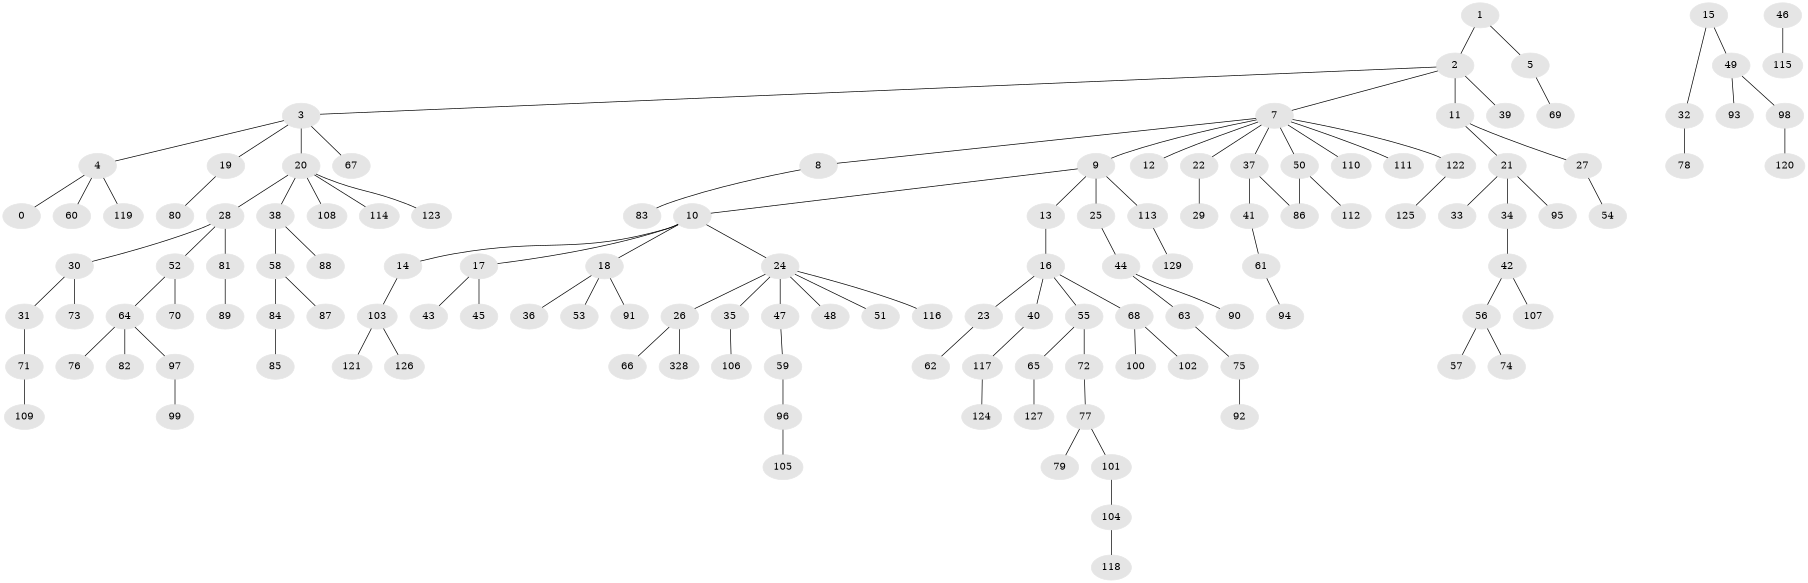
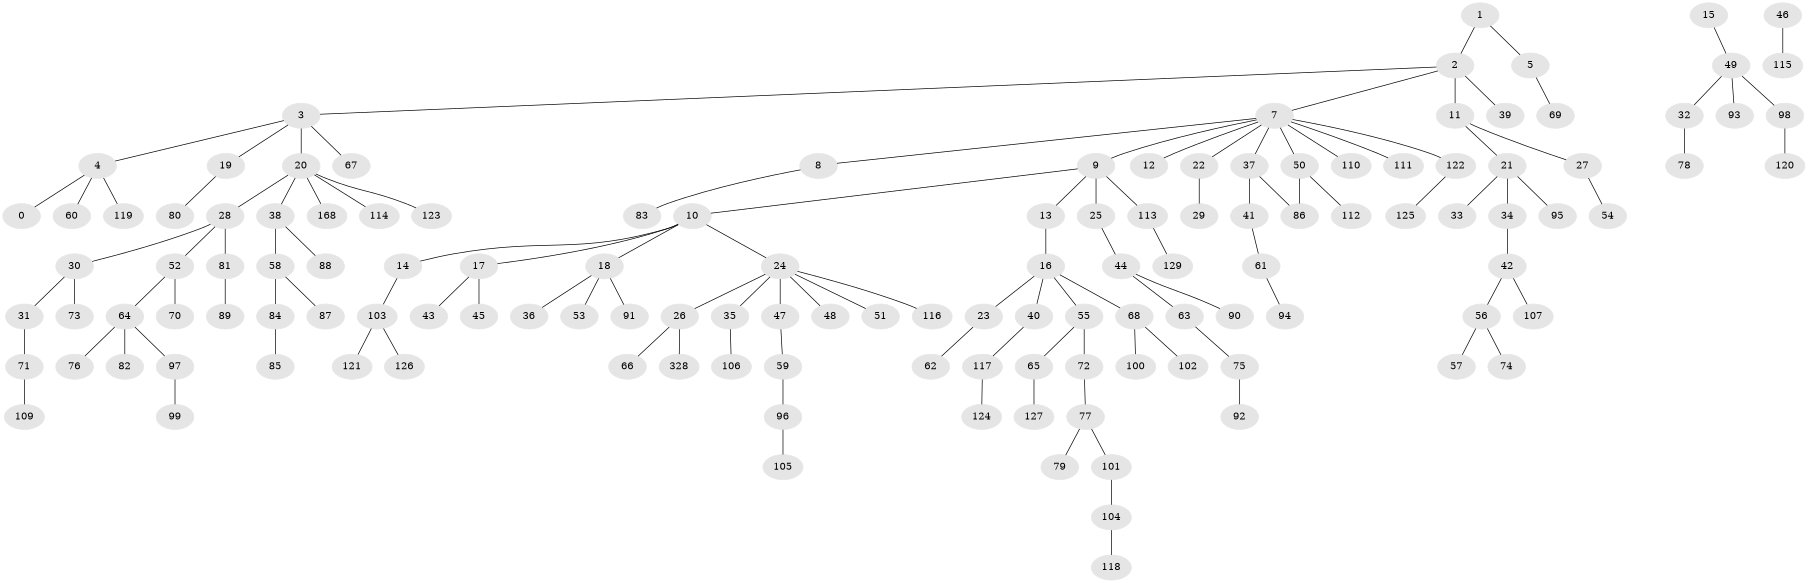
edge "15" -- "32": now "49" -- "32"
node "108": label "108" -> "168"
